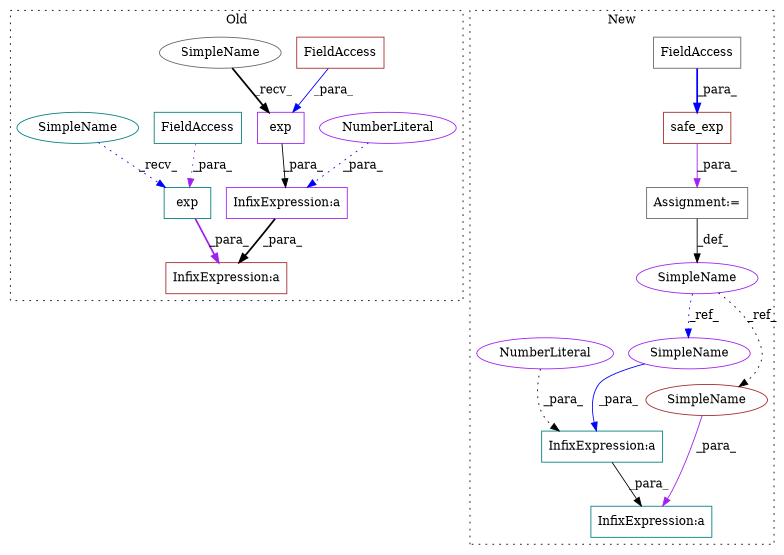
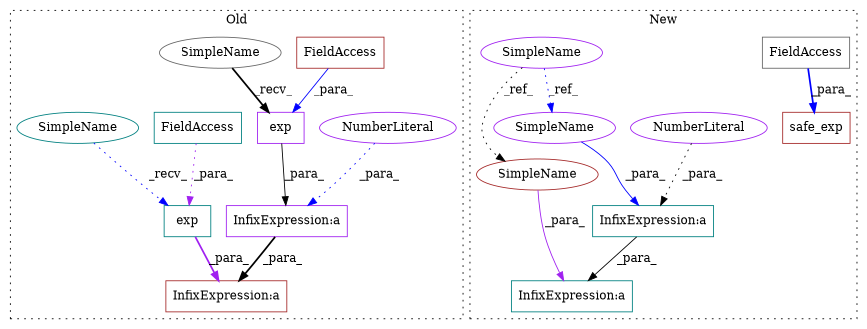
node "Assignment:=": removed
